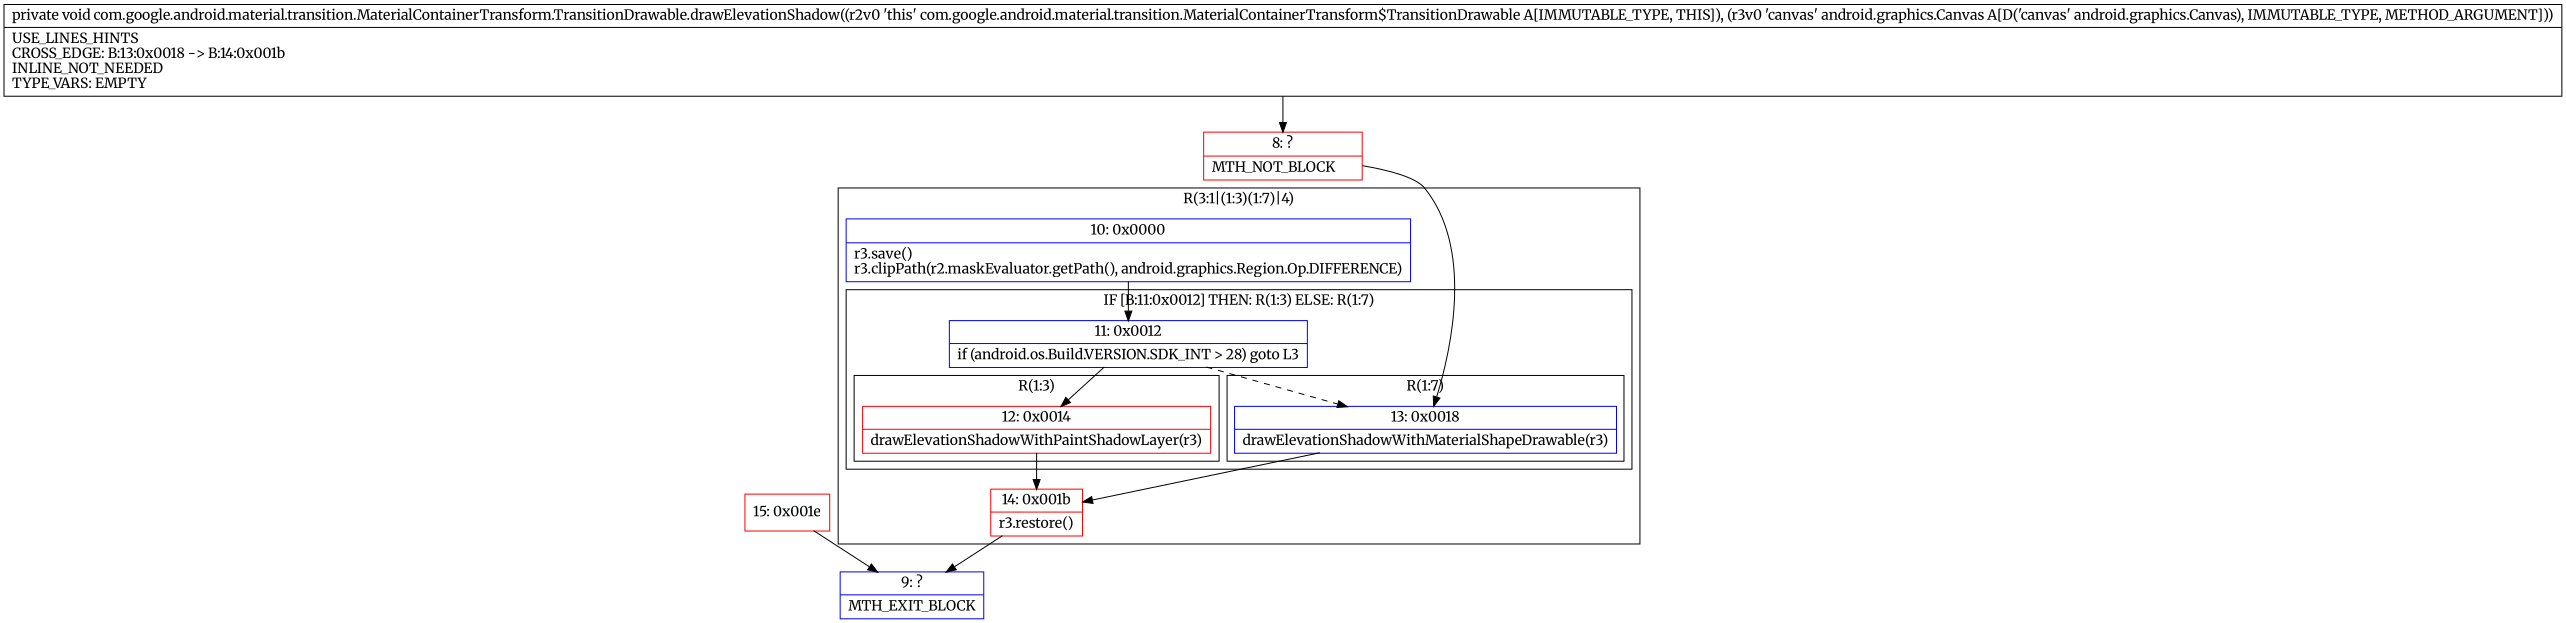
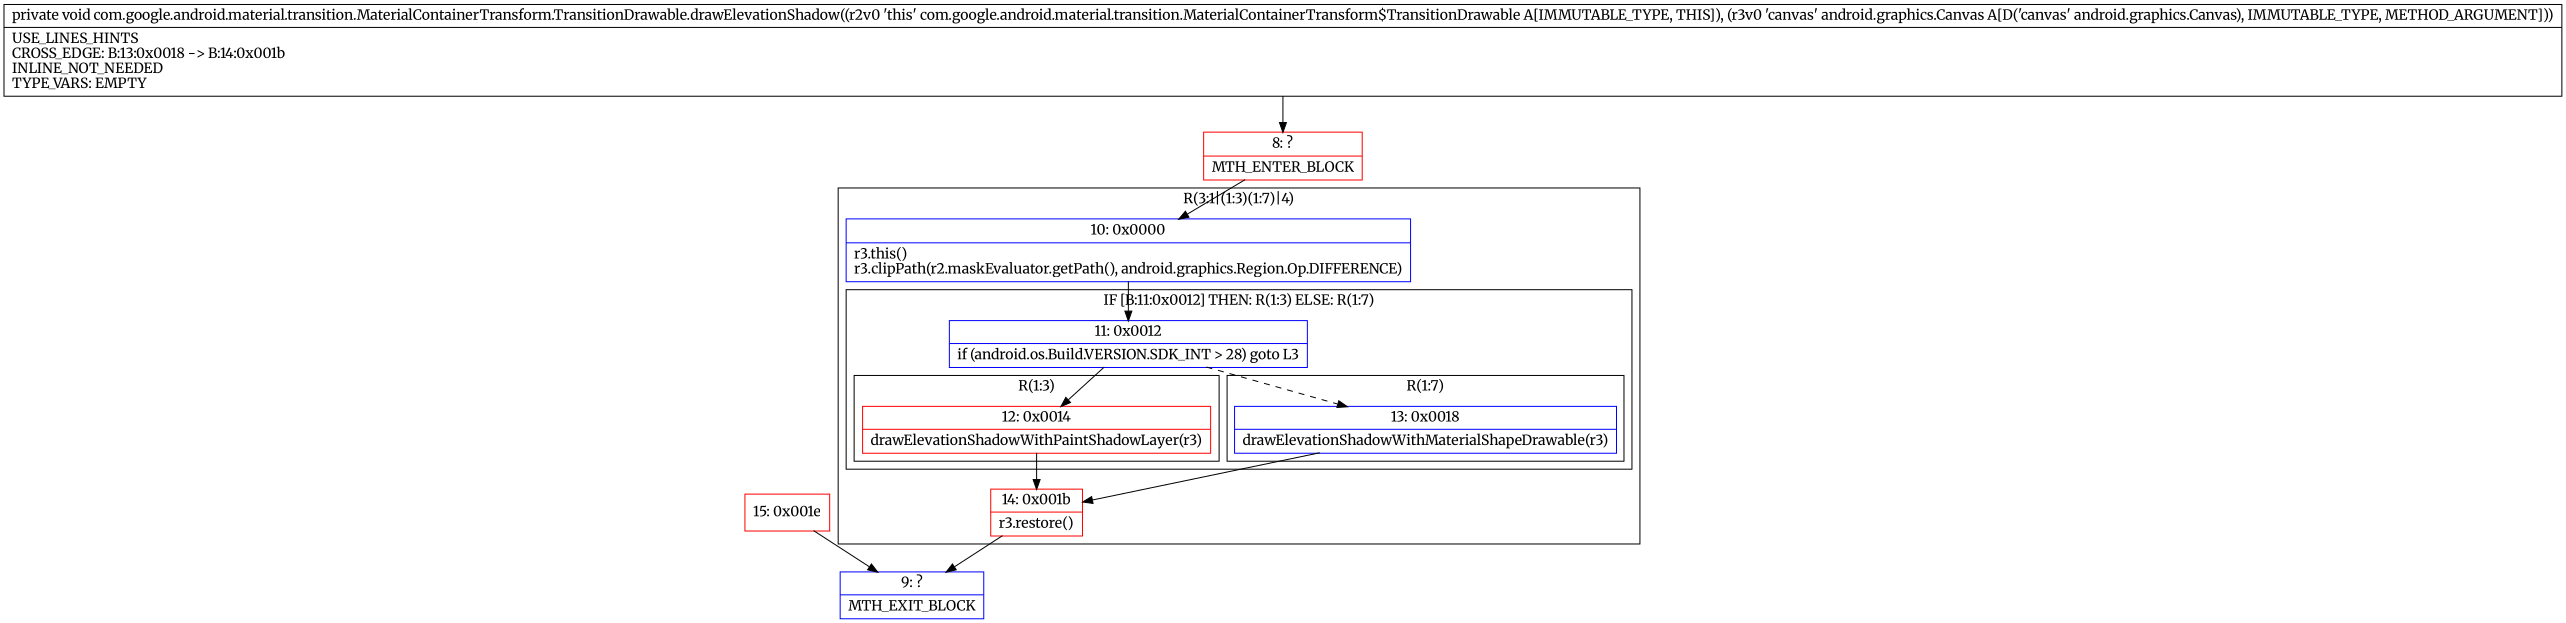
node "8: ?": text "MTH_NOT_BLOCK" -> "MTH_ENTER_BLOCK"
node "10: 0x0000": text "r3.save()" -> "r3.this()"
edge "8: ?" -> "13: 0x0018": now "8: ?" -> "10: 0x0000"
